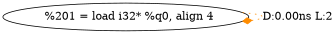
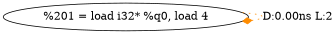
node "%201 = load i32* %q0, align 4": label "%201 = load i32* %q0, align 4" -> "%201 = load i32* %q0, load 4"
